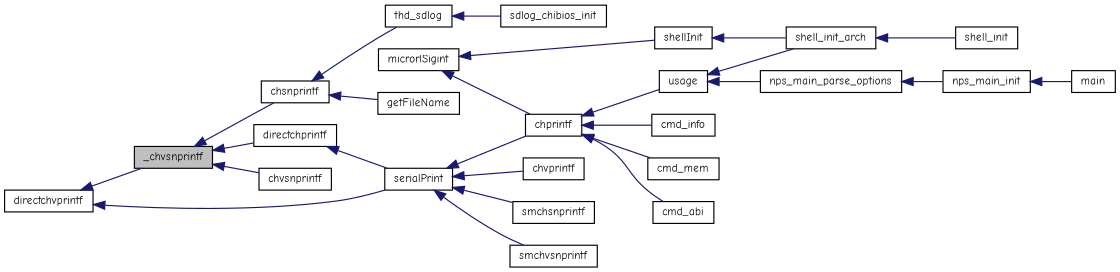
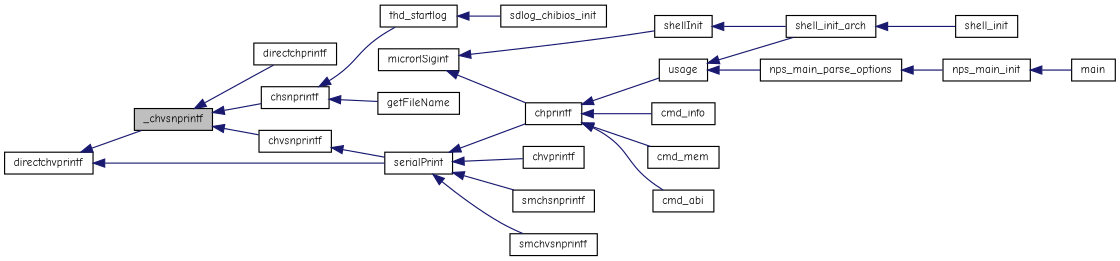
node "thd_sdlog": label "thd_sdlog" -> "thd_startlog"
edge "serialPrint" -> "directchprintf": now "serialPrint" -> "chvsnprintf"
